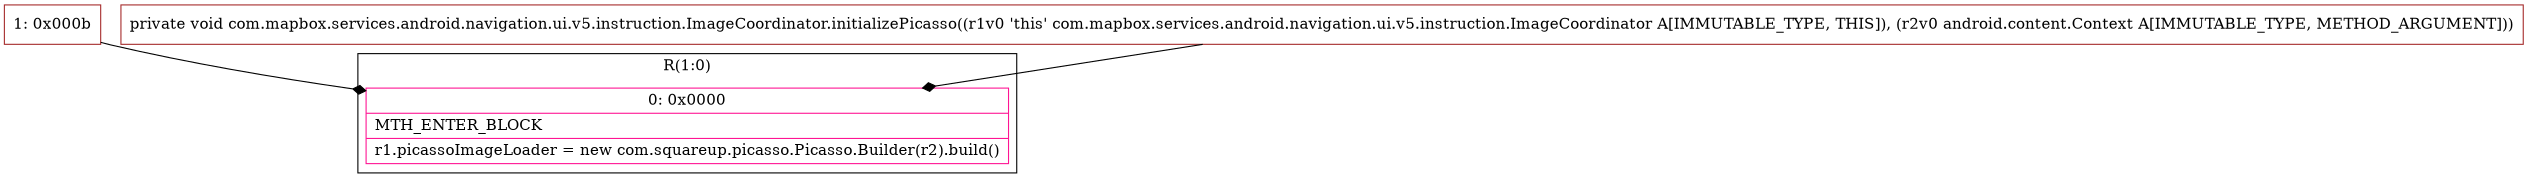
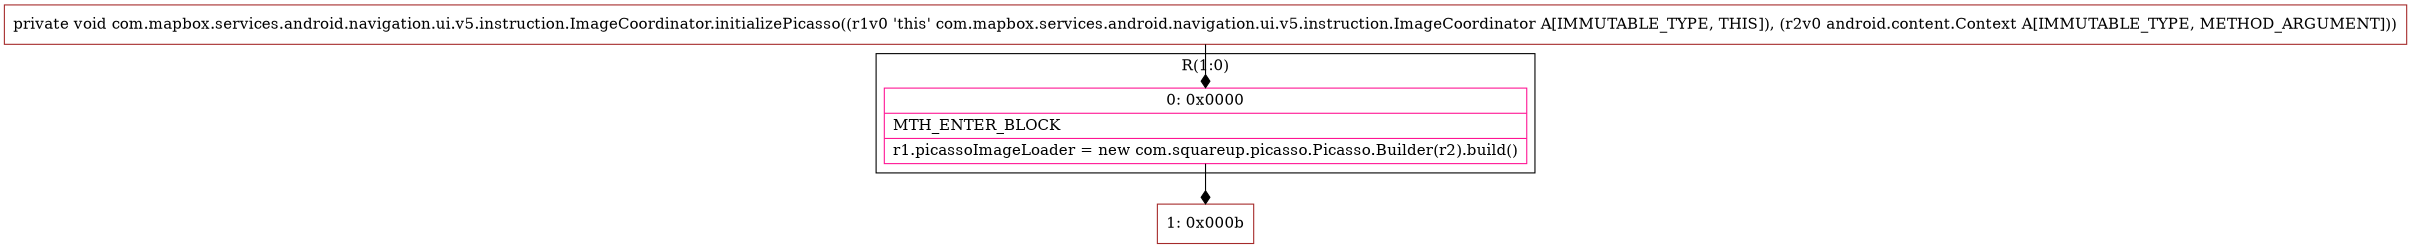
edge "1: 0x000b" -> "0: 0x0000": reversed
